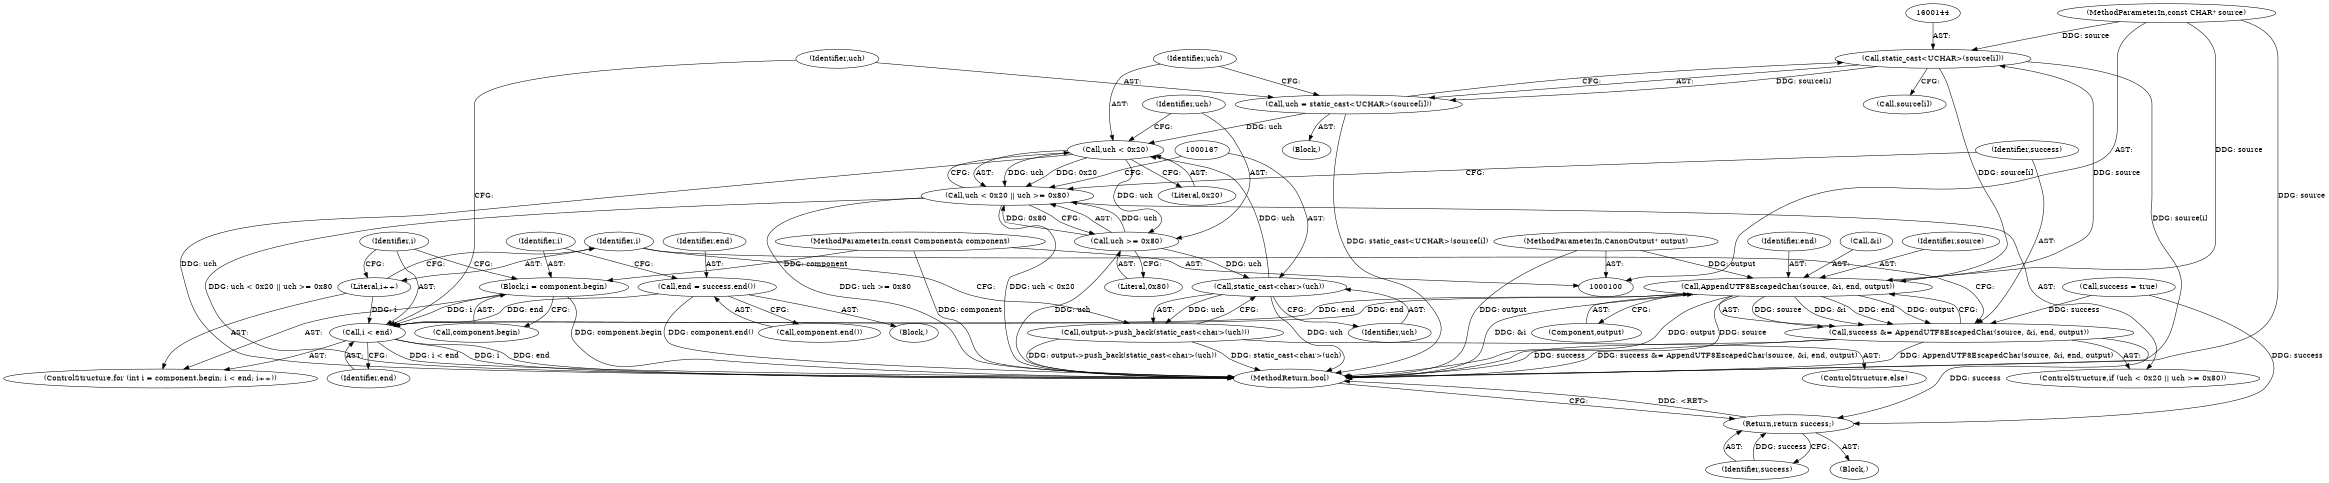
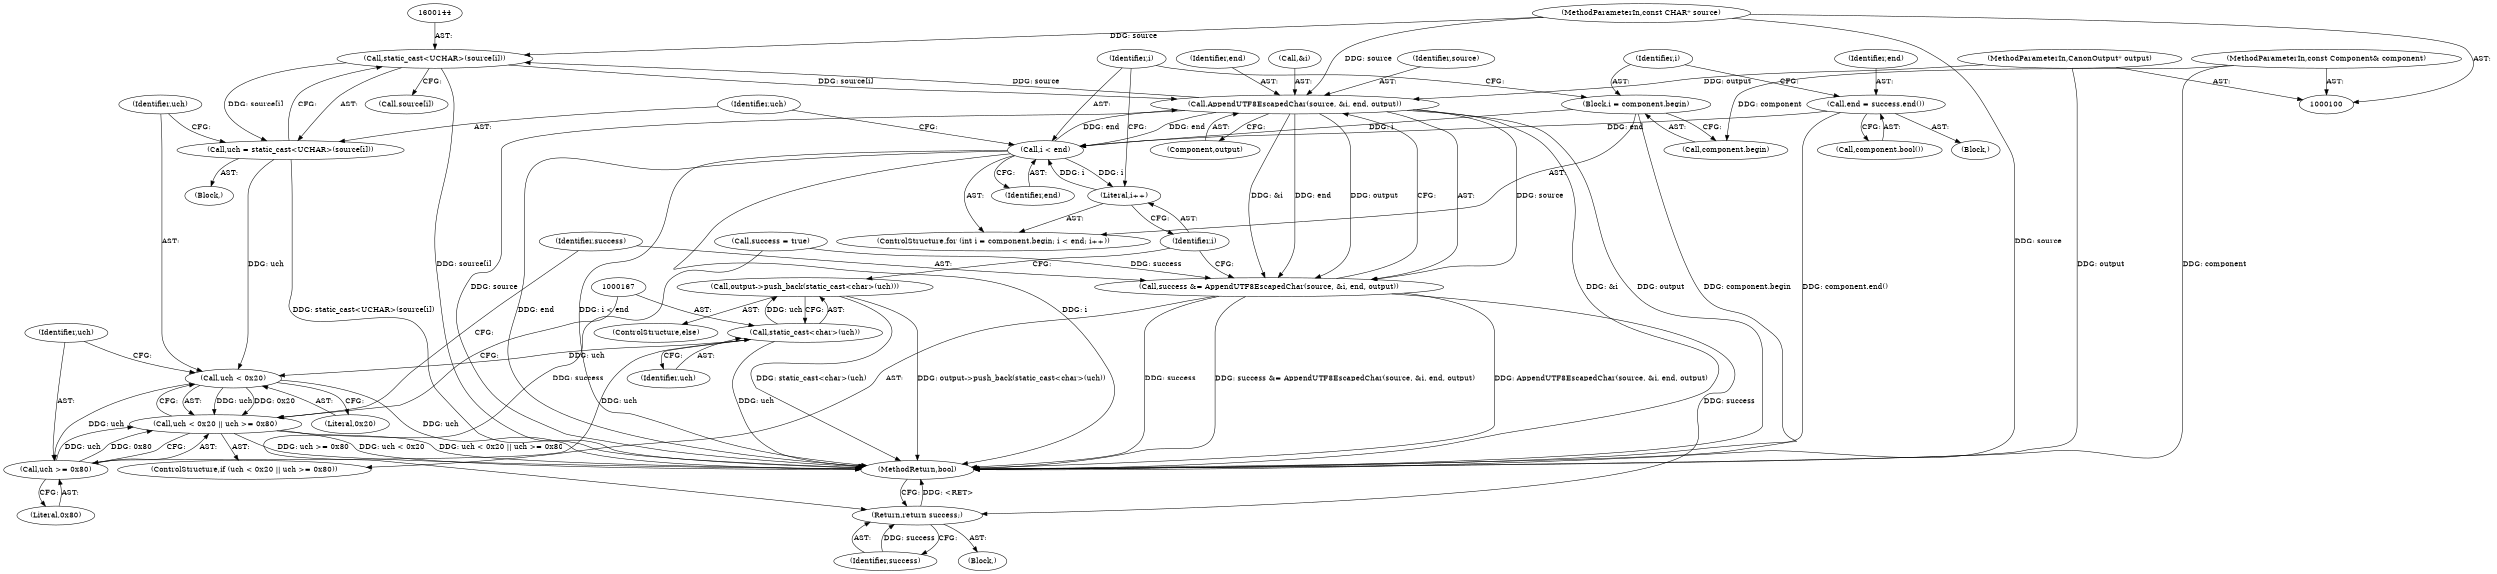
edge "(Call,i < end)" -> "(Literal,i++)": added, label "DDG: i"
edge "(MethodParameterIn,const Component& component)" -> "(Block,i = component.begin)": now "(MethodParameterIn,const Component& component)" -> "(Call,component.begin)"
node "(Call,component.end())": label "(Call,component.end())" -> "(Call,component.bool())"
edge "(Call,uch >= 0x80)" -> "(MethodReturn,bool)": removed, label "DDG: uch"
